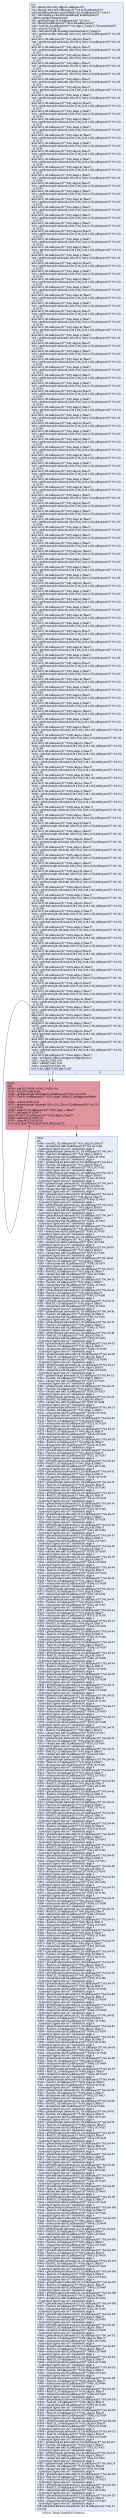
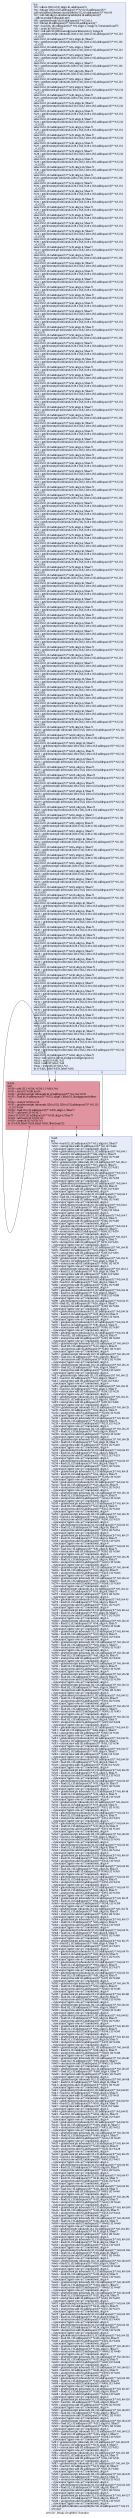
edge "%4:" -> "%145:": added
